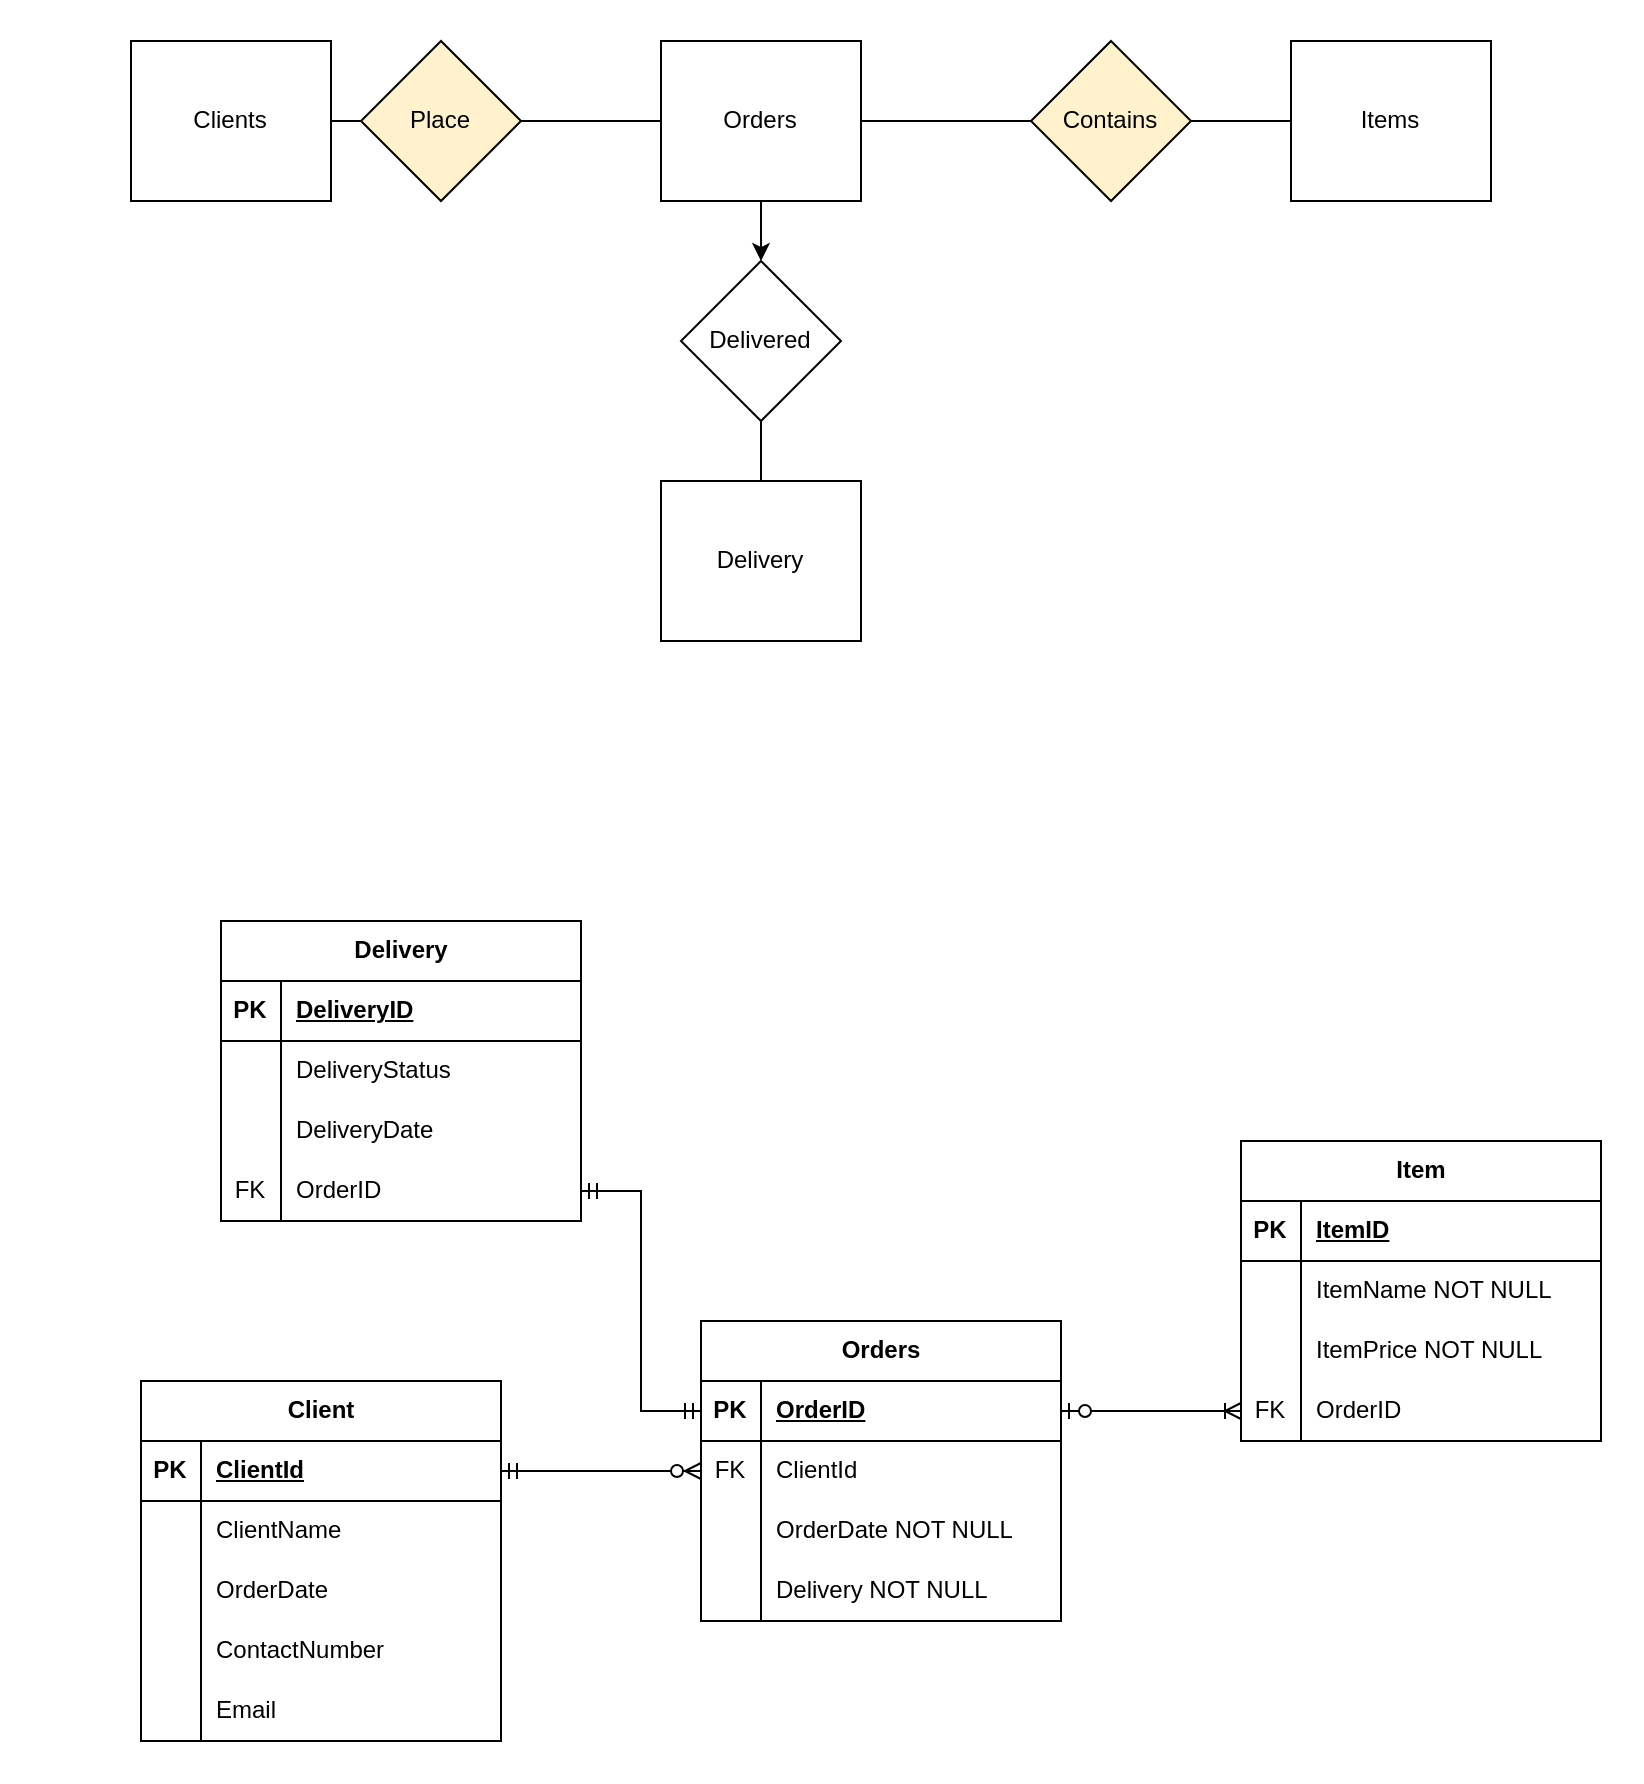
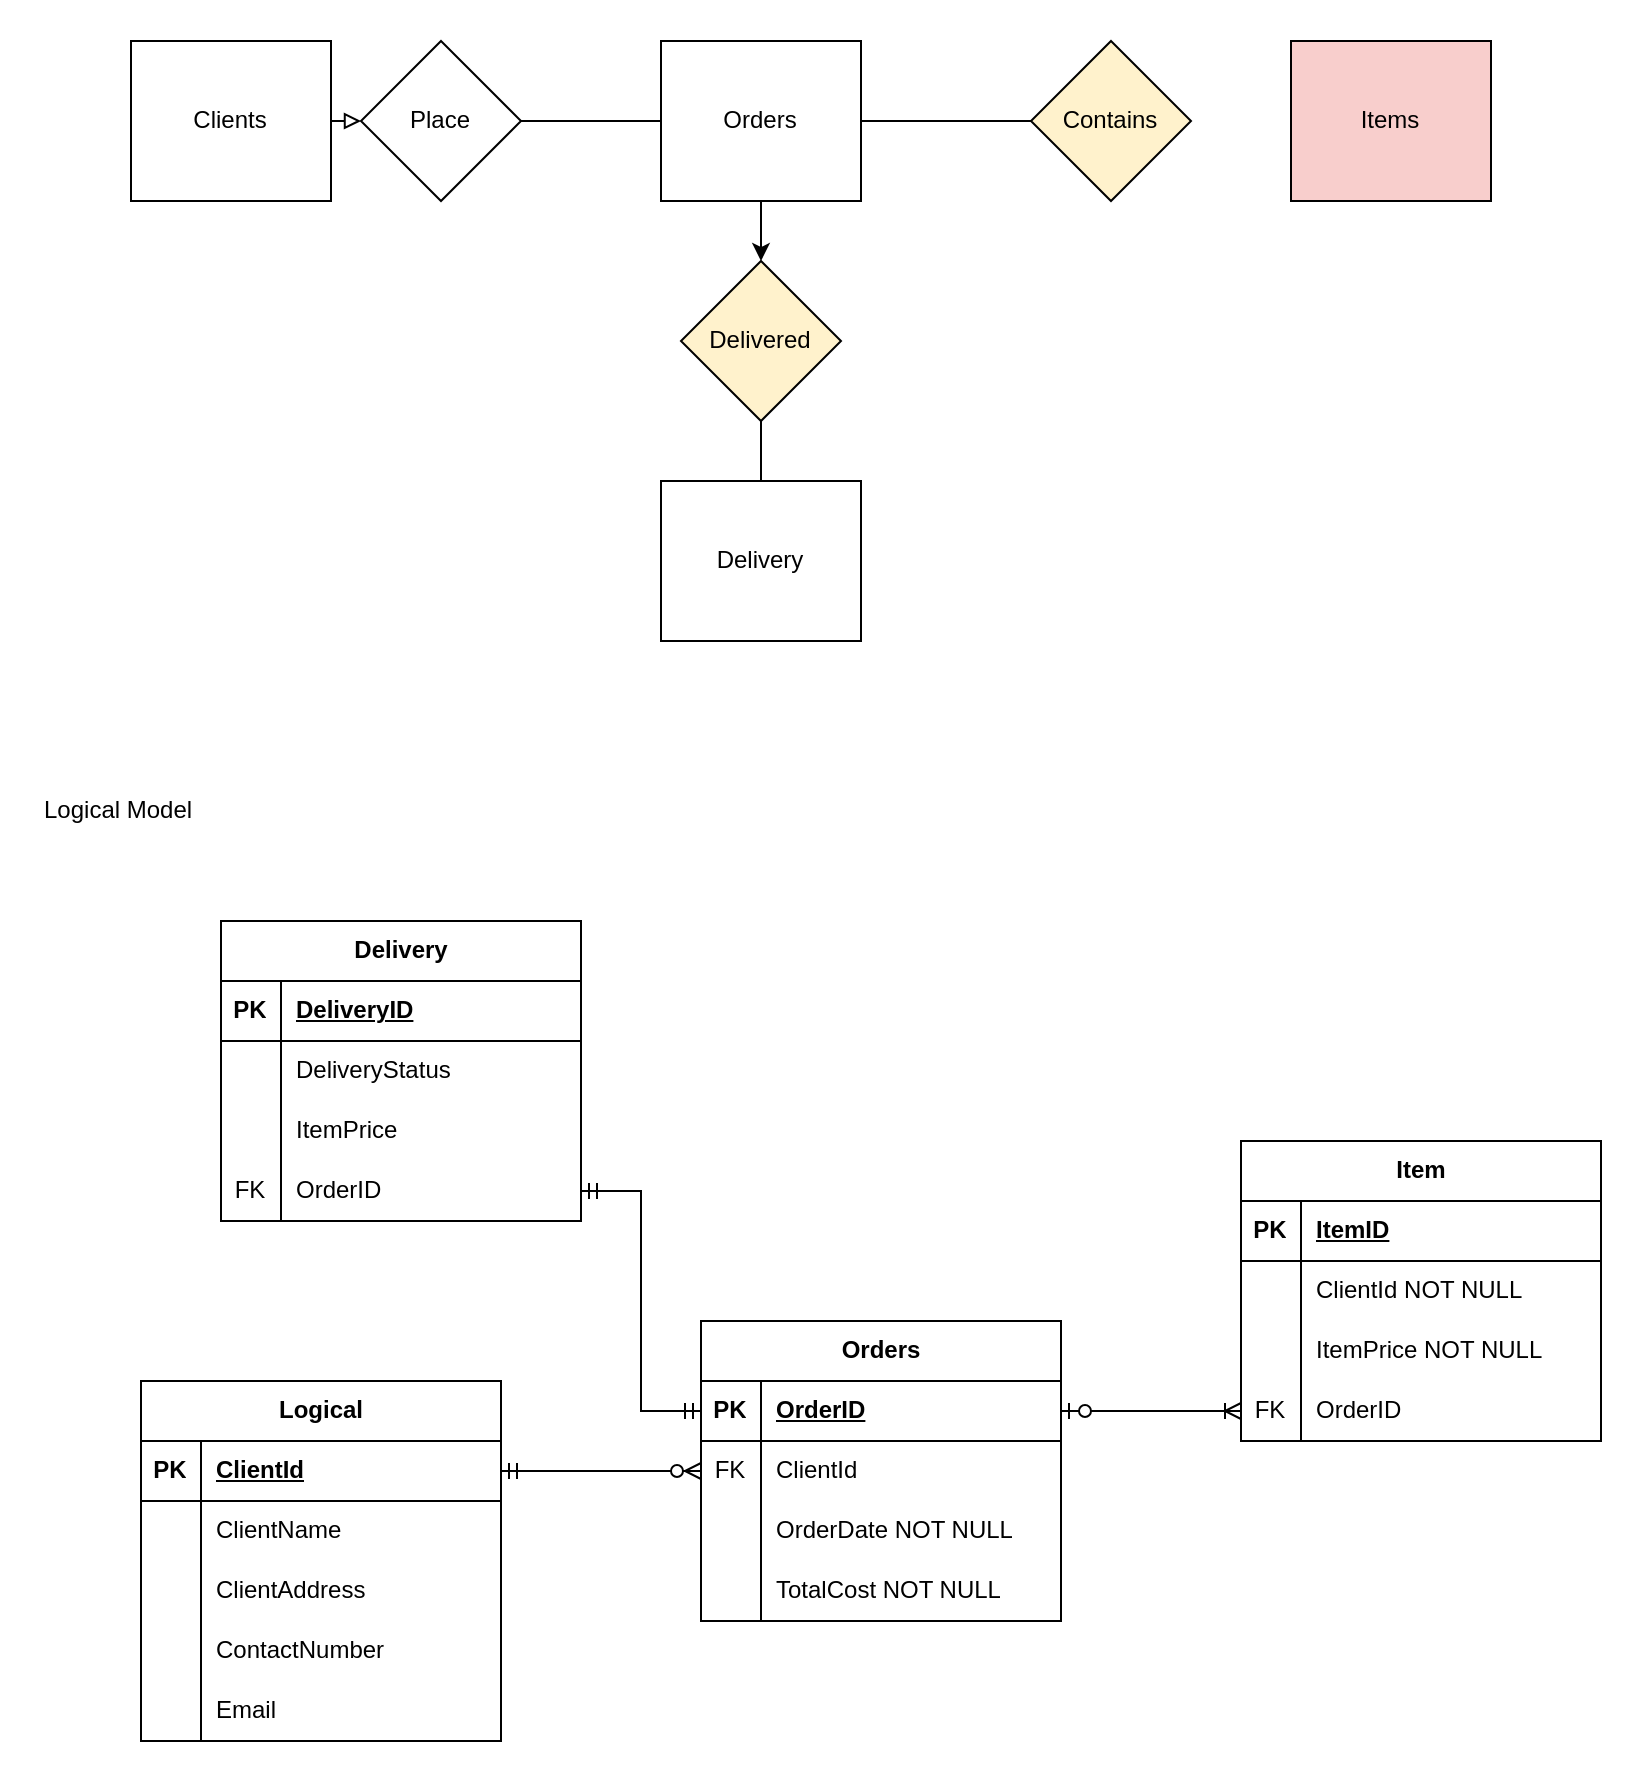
edge "Clients" -- "Place": arrowhead none -> block
node "Place": fillcolor #fff2cc -> #ffffff
edge "Contains" -- "Items": removed
node "Items": fillcolor #ffffff -> #f8cecc
node "Delivered": fillcolor #ffffff -> #fff2cc
node "Logical Model": added
node "DeliveryDate": label "DeliveryDate" -> "ItemPrice"
node "ItemName NOT NULL": label "ItemName NOT NULL" -> "ClientId NOT NULL"
node "Client": label "Client" -> "Logical"
node "OrderDate": label "OrderDate" -> "ClientAddress"
node "Delivery NOT NULL": label "Delivery NOT NULL" -> "TotalCost NOT NULL"
